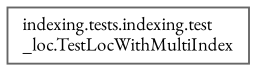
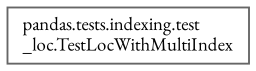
node "indexing.tests.indexing.test _loc.TestLocWithMultiIndex": label "indexing.tests.indexing.test _loc.TestLocWithMultiIndex" -> "pandas.tests.indexing.test _loc.TestLocWithMultiIndex"
